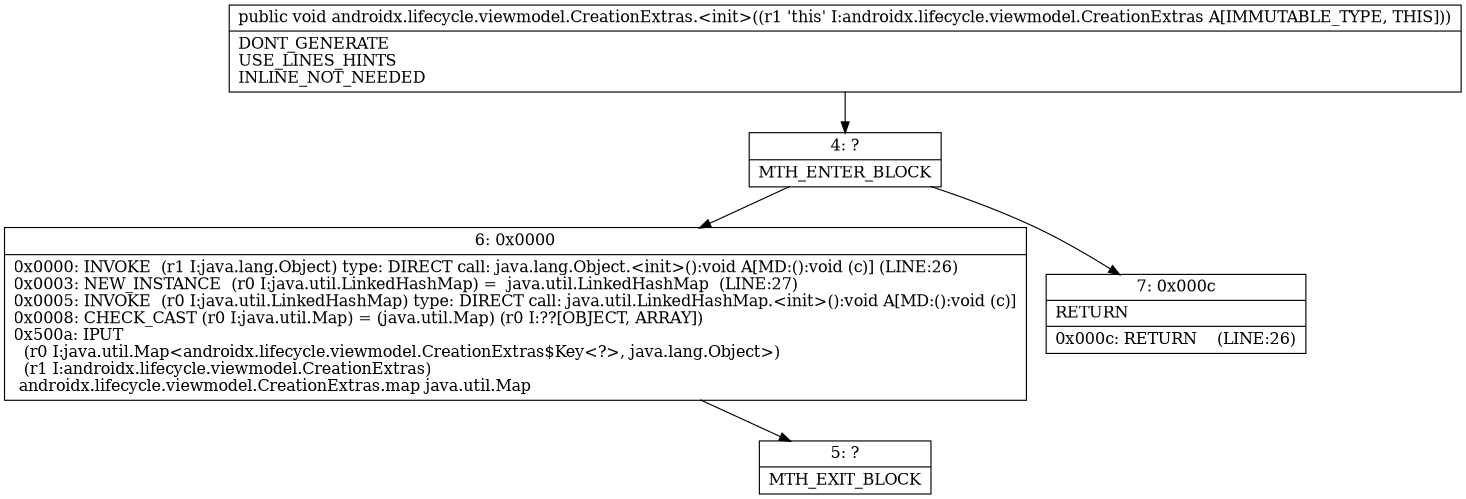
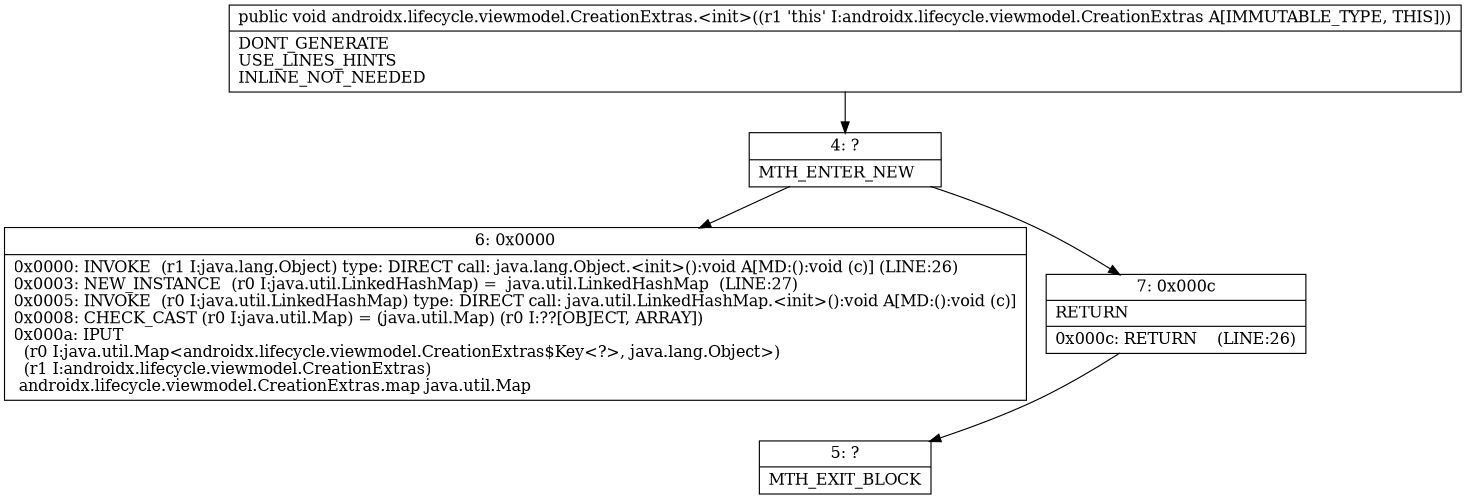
node "4: ?": text "MTH_ENTER_BLOCK" -> "MTH_ENTER_NEW"
node "6: 0x0000": text "0x500a: IPUT" -> "0x000a: IPUT"
edge "6: 0x0000" -> "5: ?": now "7: 0x000c" -> "5: ?"
